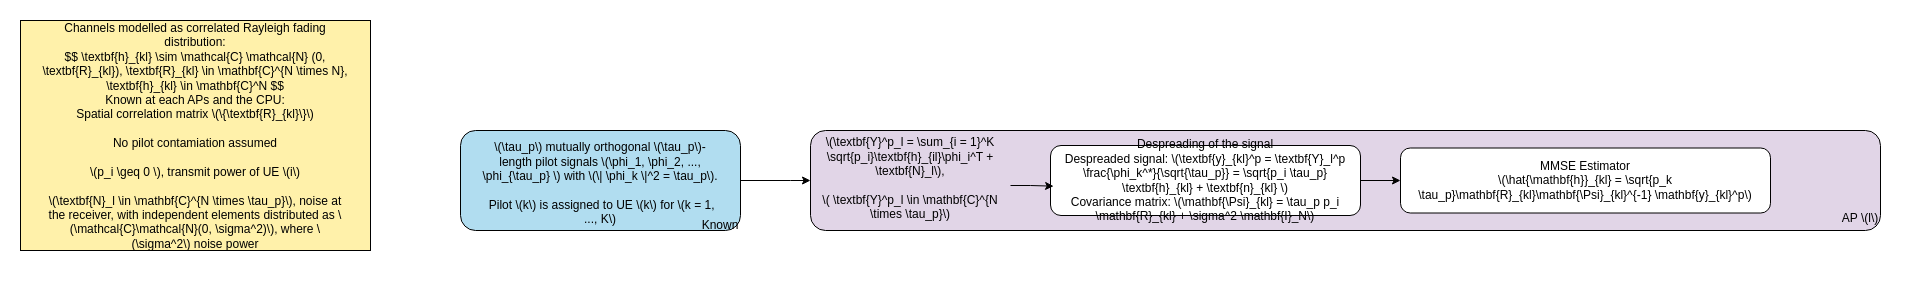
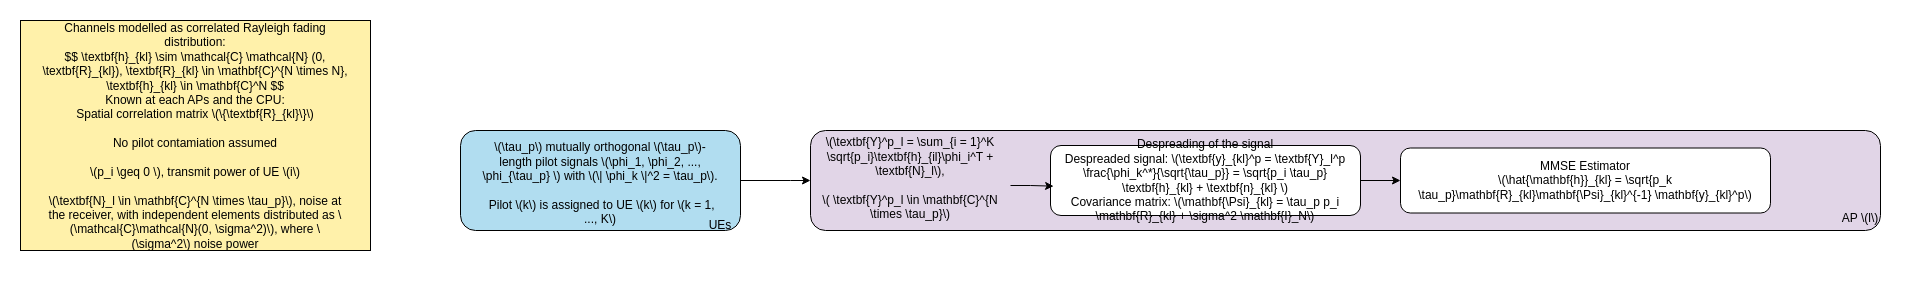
node "Known": label "Known" -> "UEs"
